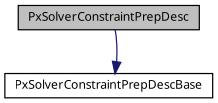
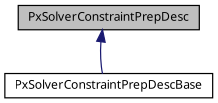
edge "PxSolverConstraintPrepDesc" -> "PxSolverConstraintPrepDescBase": reversed
